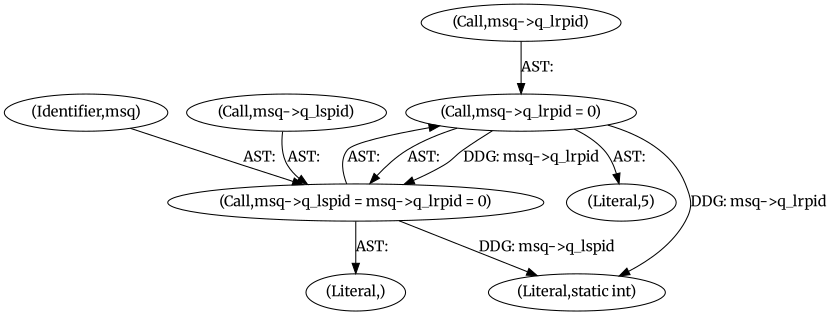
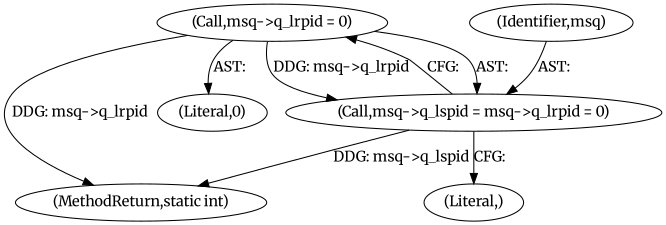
node "(Call,msq->q_lrpid)": removed
node "(Call,msq->q_lspid)": removed
edge "(Call,msq->q_lspid = msq->q_lrpid = 0)" -> "(Call,msq->q_lrpid = 0)": label "AST: " -> "CFG: "
node "(Literal,5)": label "(Literal,5)" -> "(Literal,0)"
edge "(Call,msq->q_lspid = msq->q_lrpid = 0)" -> "(Literal,)": label "AST: " -> "CFG: "
node "(Literal,static int)": label "(Literal,static int)" -> "(MethodReturn,static int)"
